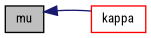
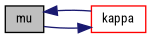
edge "mu" -> "kappa": added
